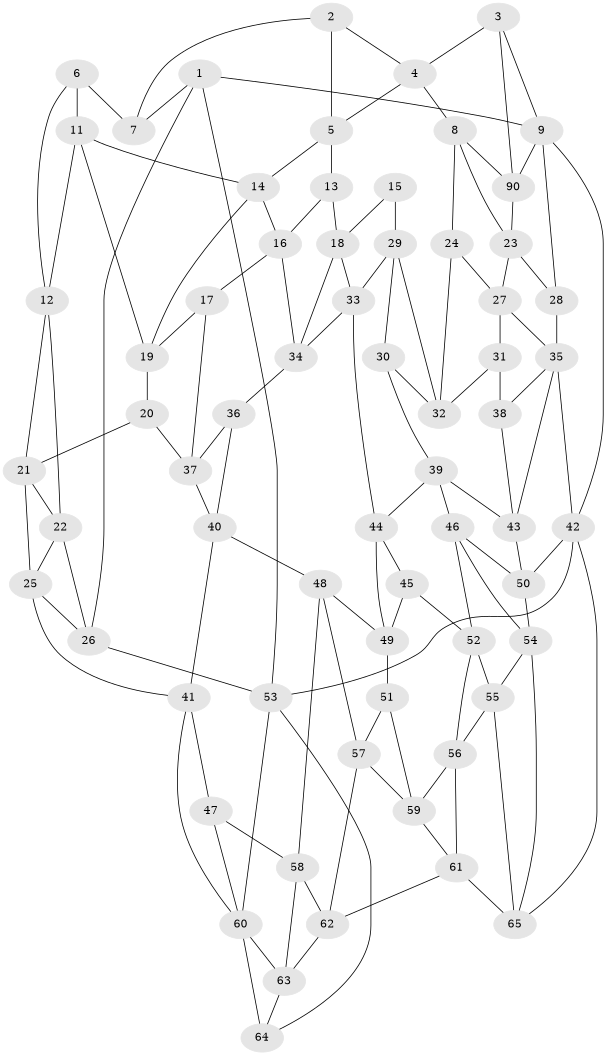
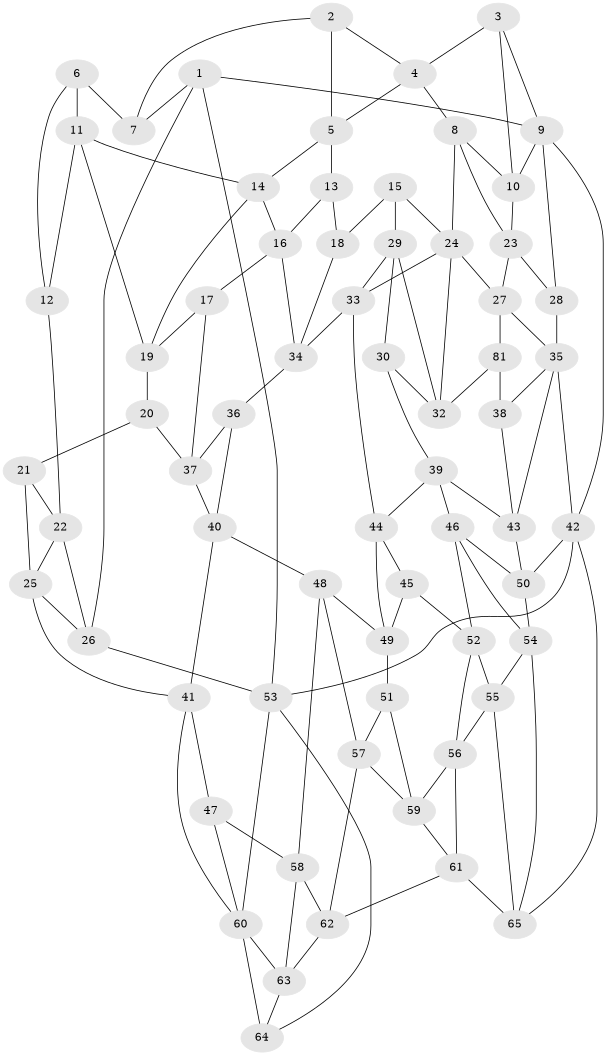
node "90": label "90" -> "10"
edge "15" -- "24": added
edge "18" -- "33": now "24" -- "33"
node "31": label "31" -> "81"
edge "12" -- "21": removed
